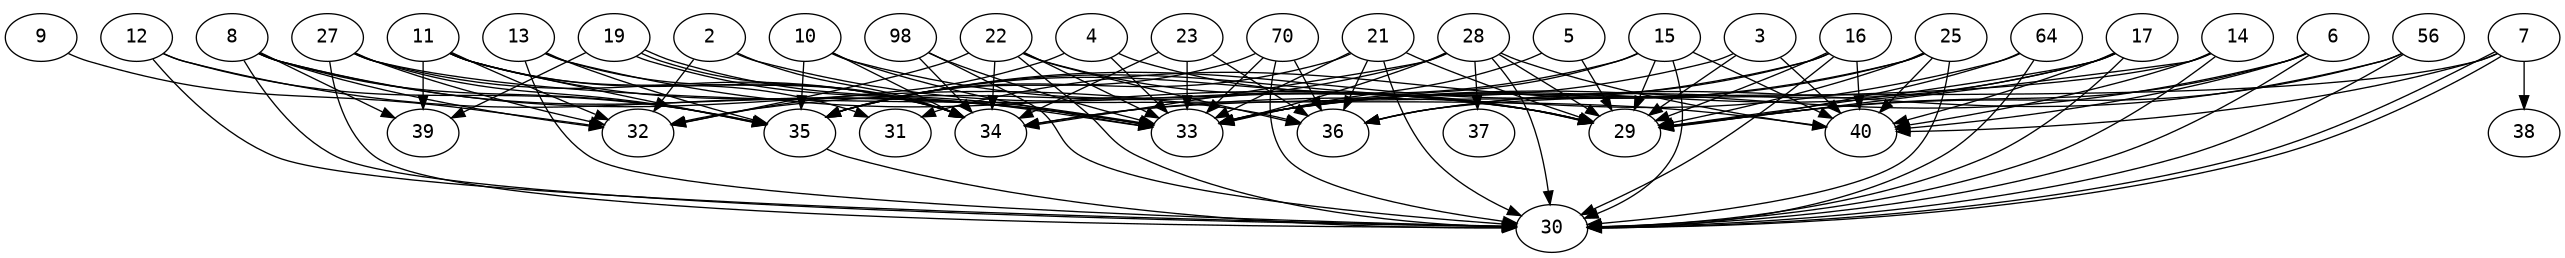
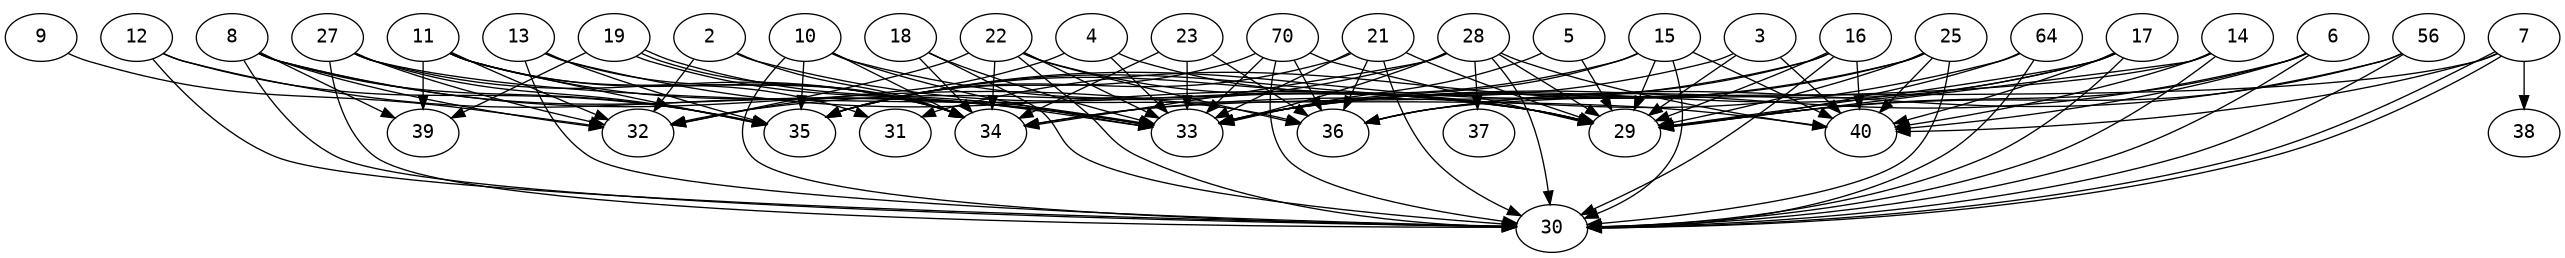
node "98": label "98" -> "18"
edge "70" -> "29": added
edge "35" -> "30": now "10" -> "30"
